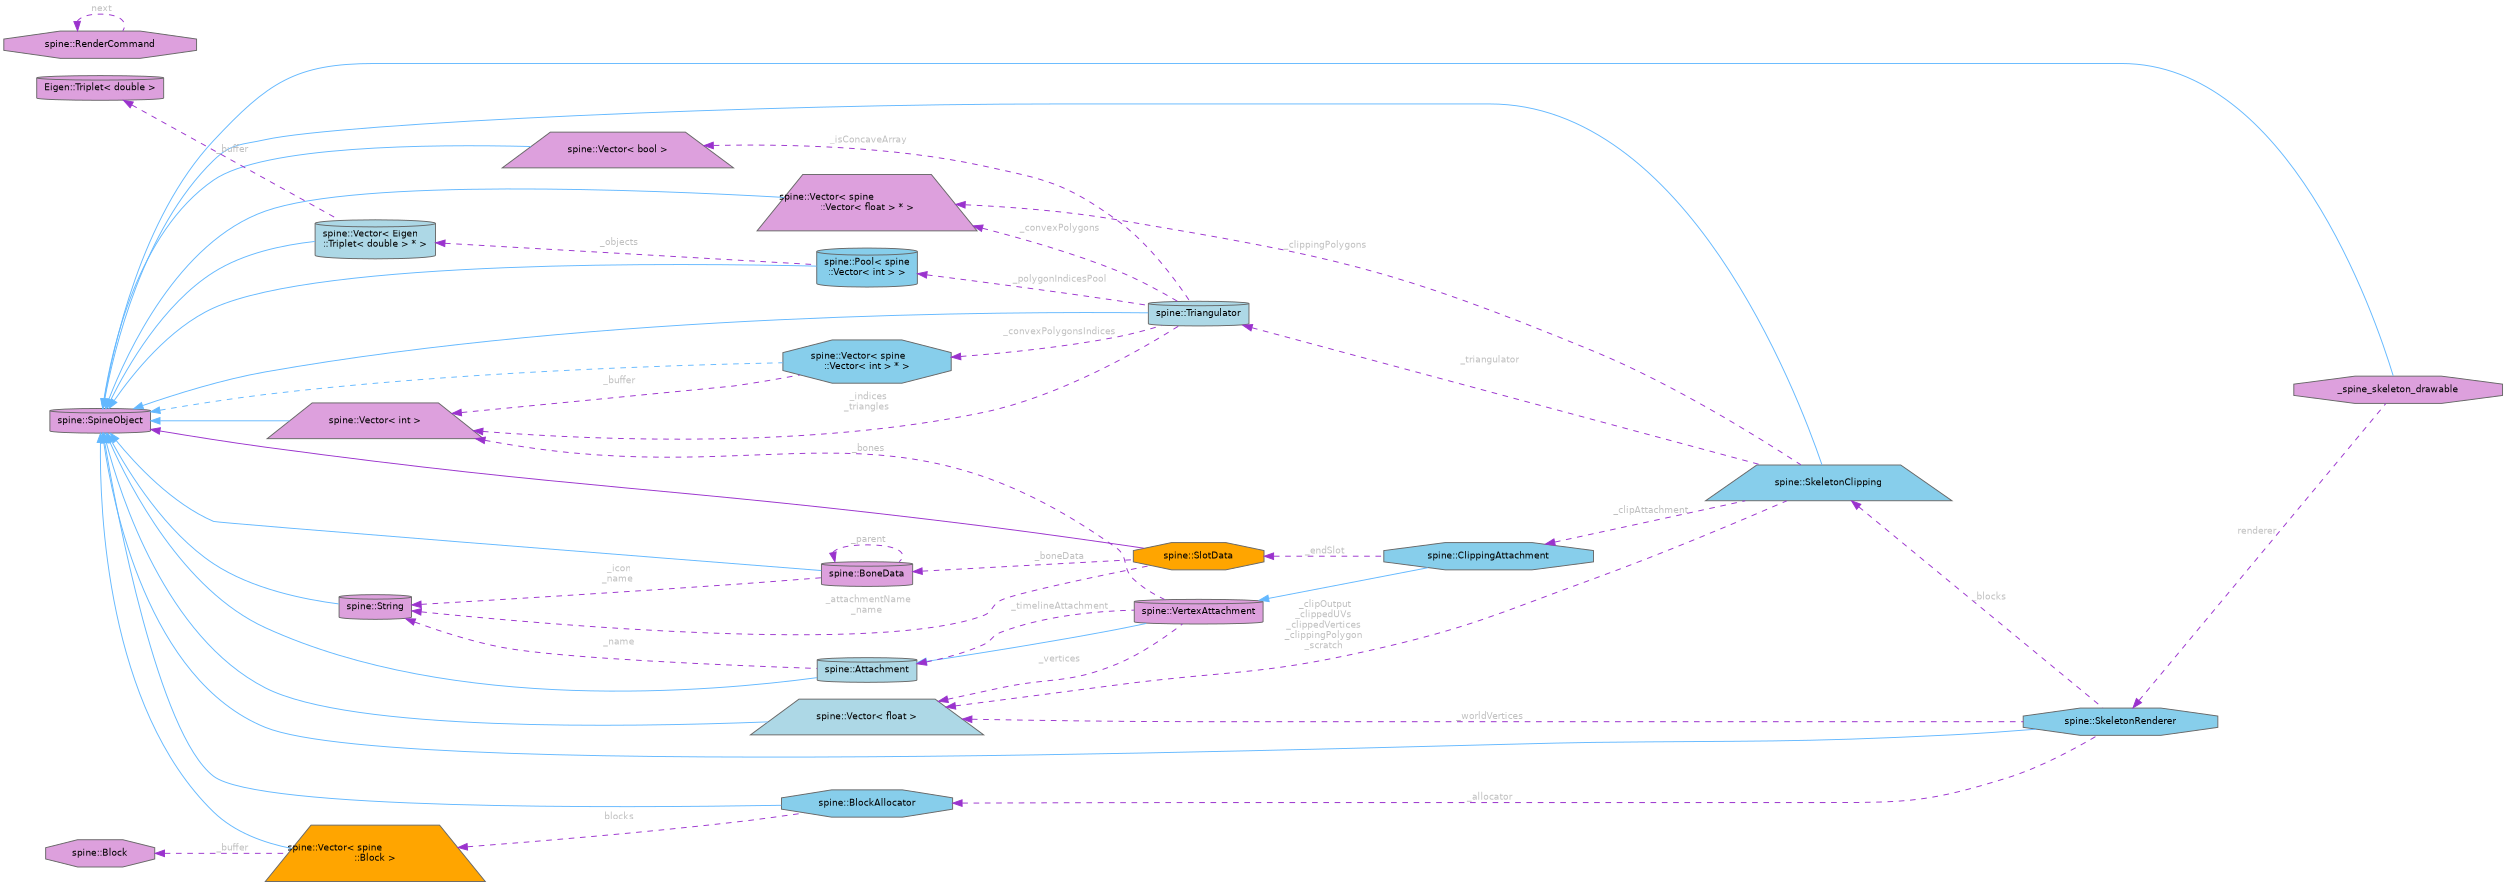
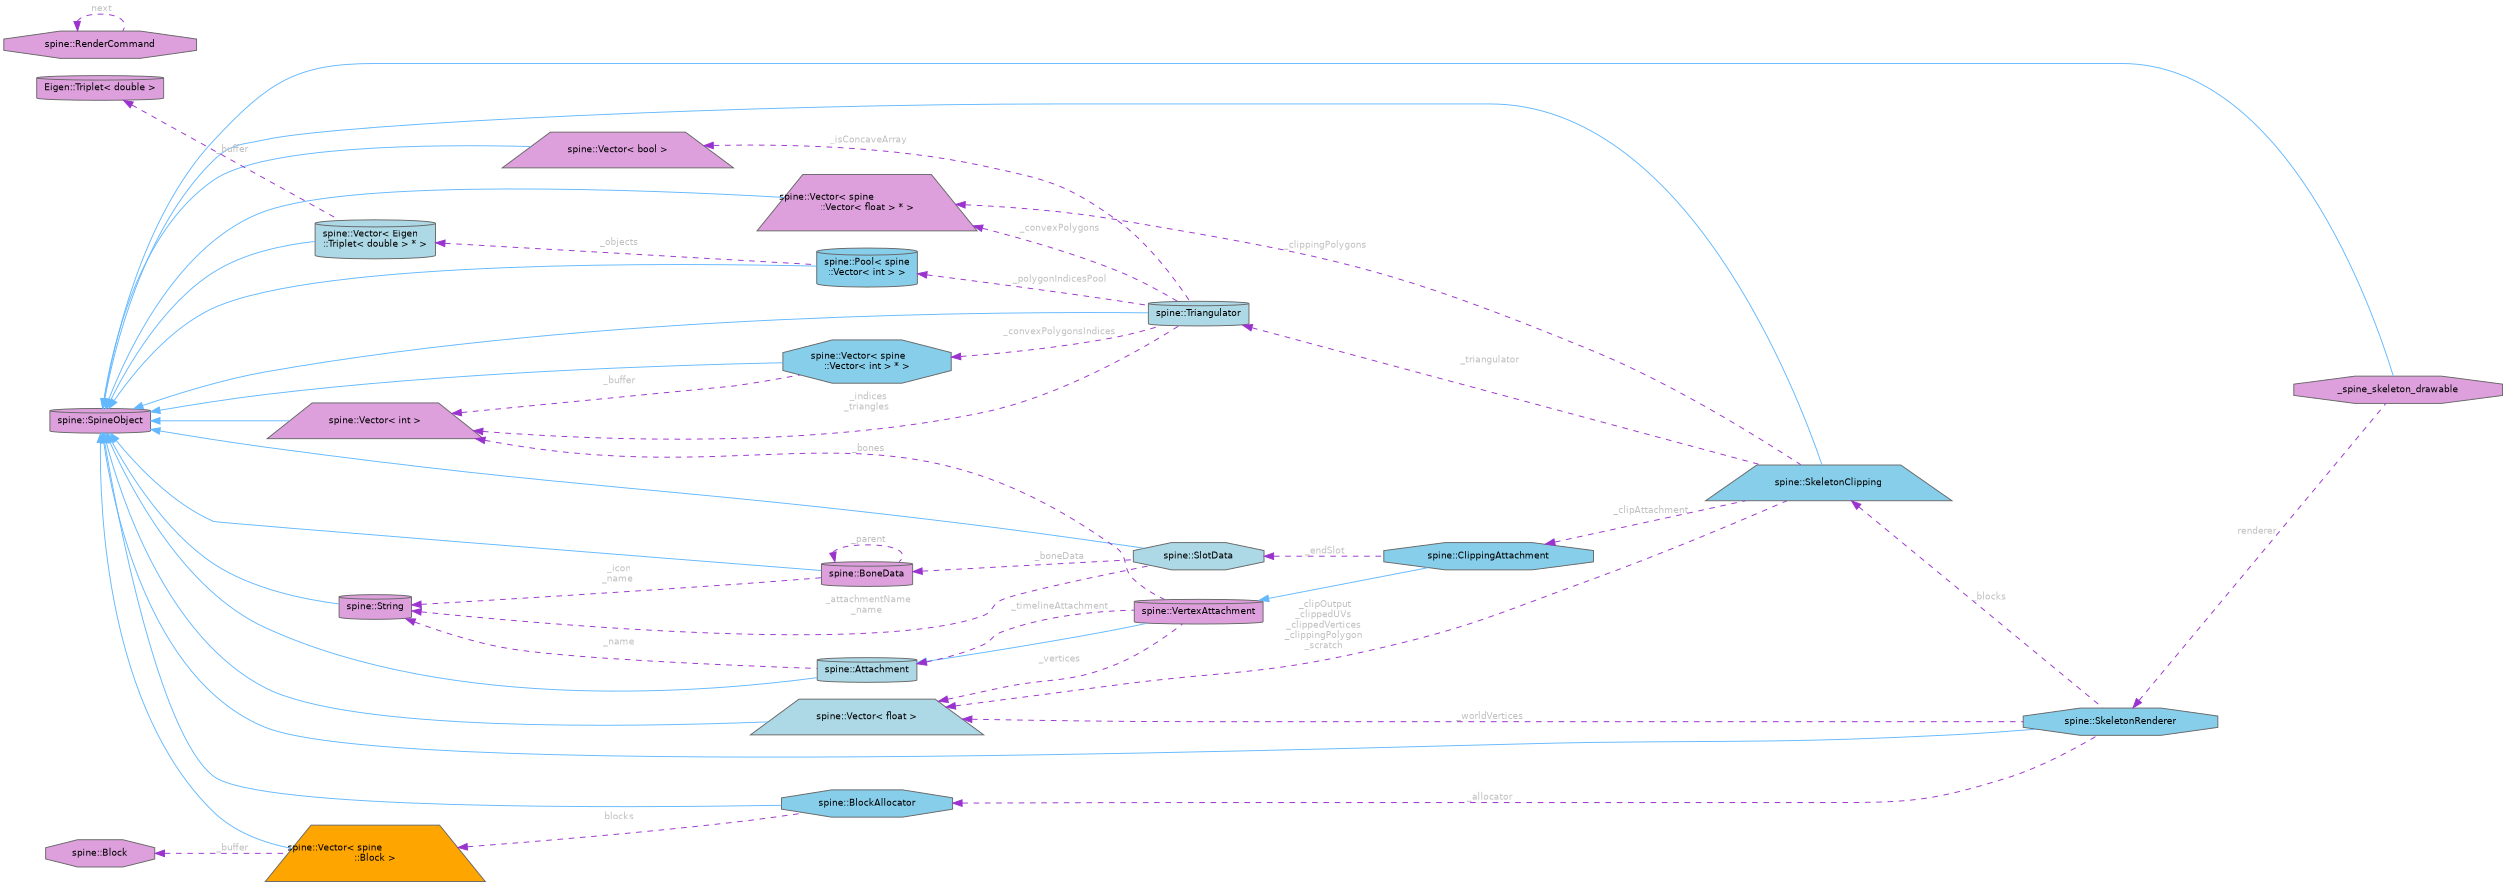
edge "spine::Vector< spine ::Vector< int > * >" -> "spine::SpineObject": style dashed -> solid
edge "spine::SlotData" -> "spine::SpineObject": color darkorchid3 -> steelblue1
node "spine::SlotData": fillcolor orange -> lightblue
